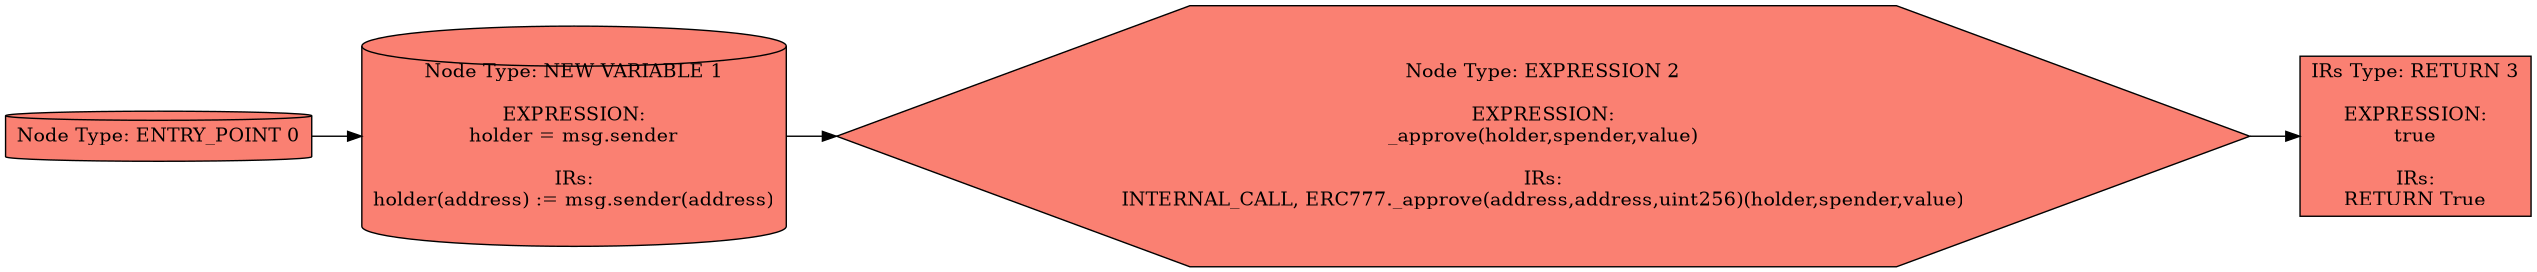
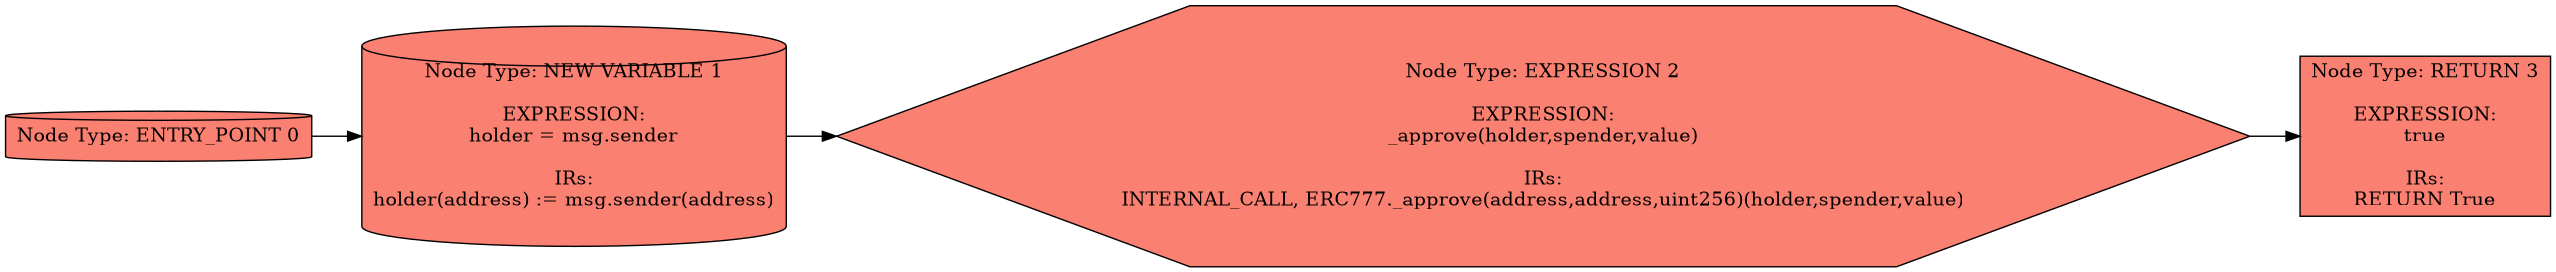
node "IRs Type: RETURN 3 EXPRESSION: true IRs: RETURN True": label "IRs Type: RETURN 3 EXPRESSION: true IRs: RETURN True" -> "Node Type: RETURN 3 EXPRESSION: true IRs: RETURN True"
